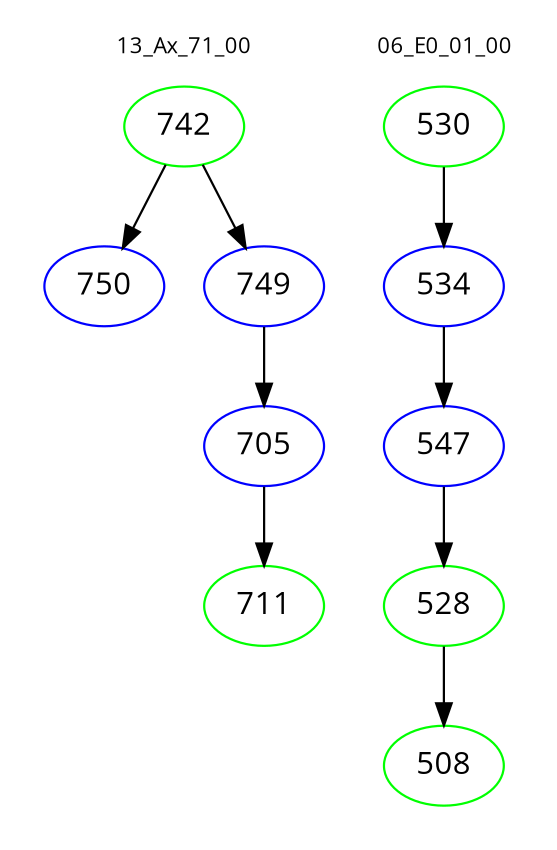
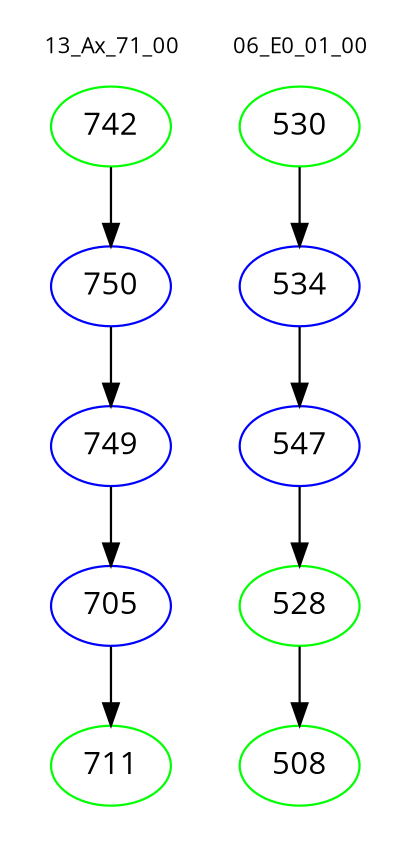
edge "742" -> "749": now "750" -> "749"
